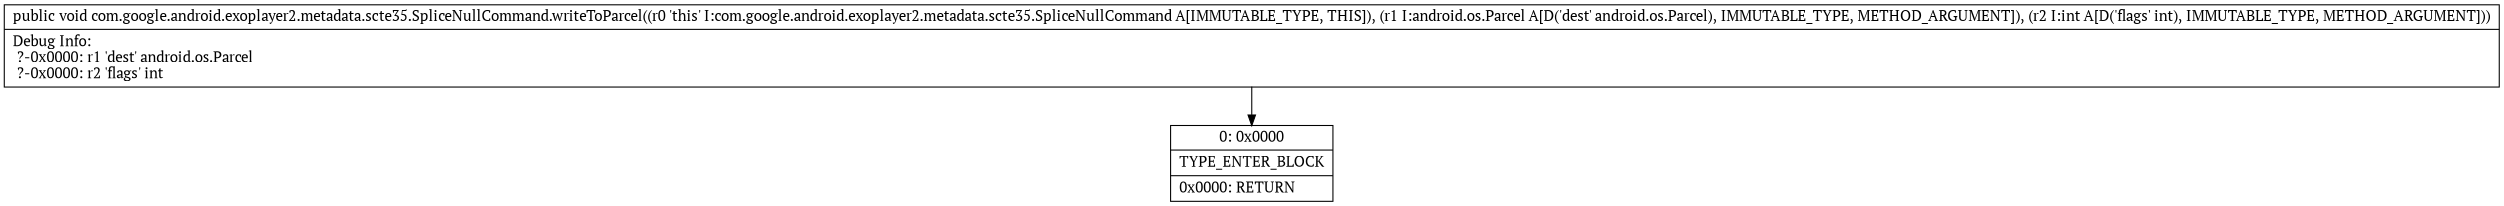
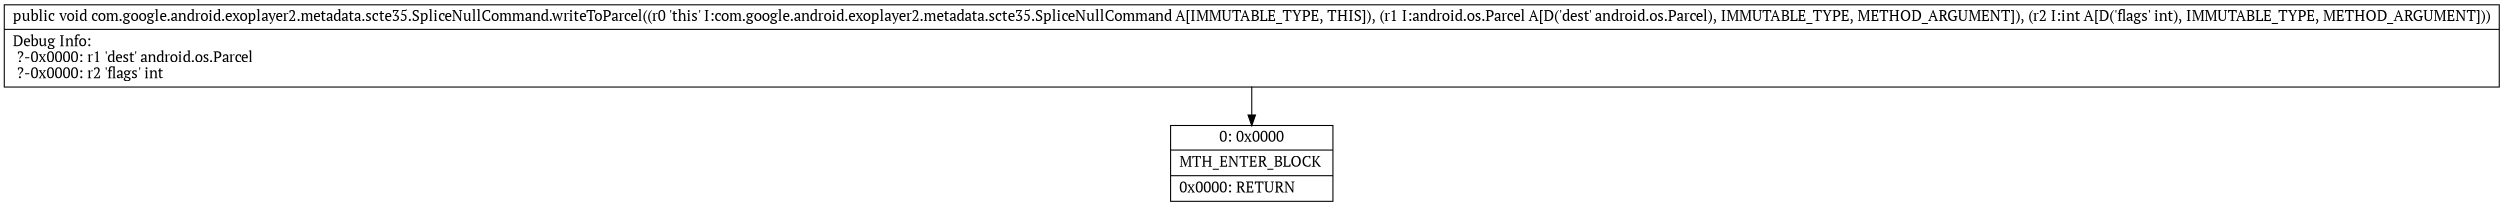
node "0: 0x0000": text "TYPE_ENTER_BLOCK" -> "MTH_ENTER_BLOCK"
